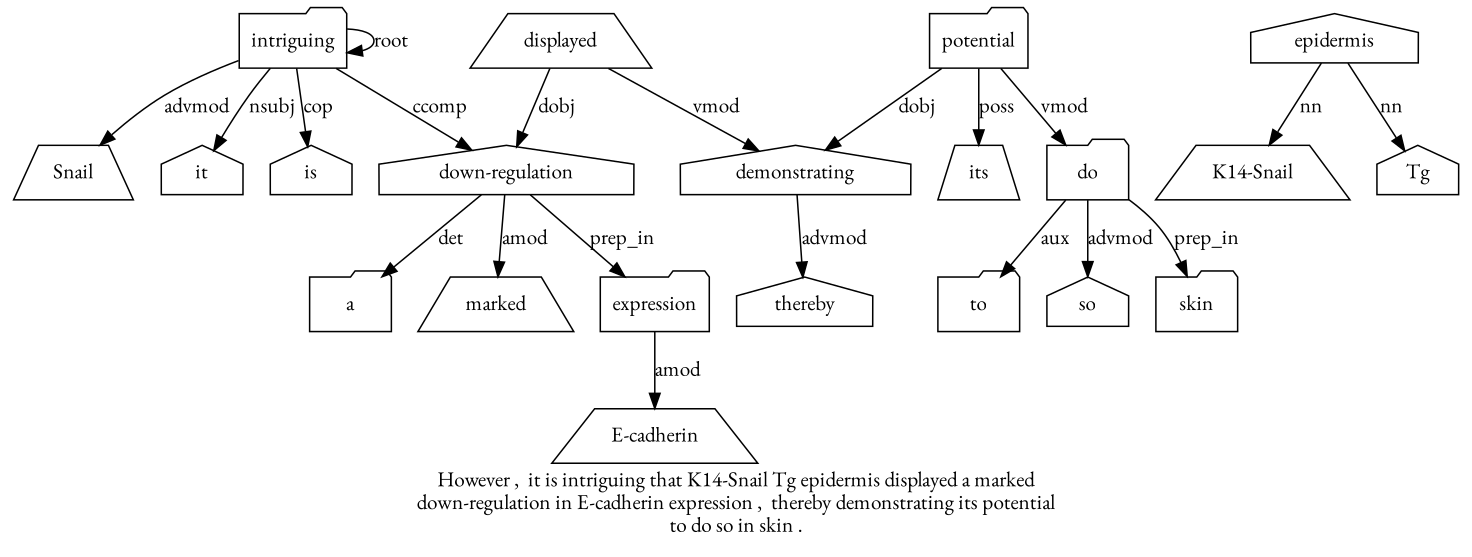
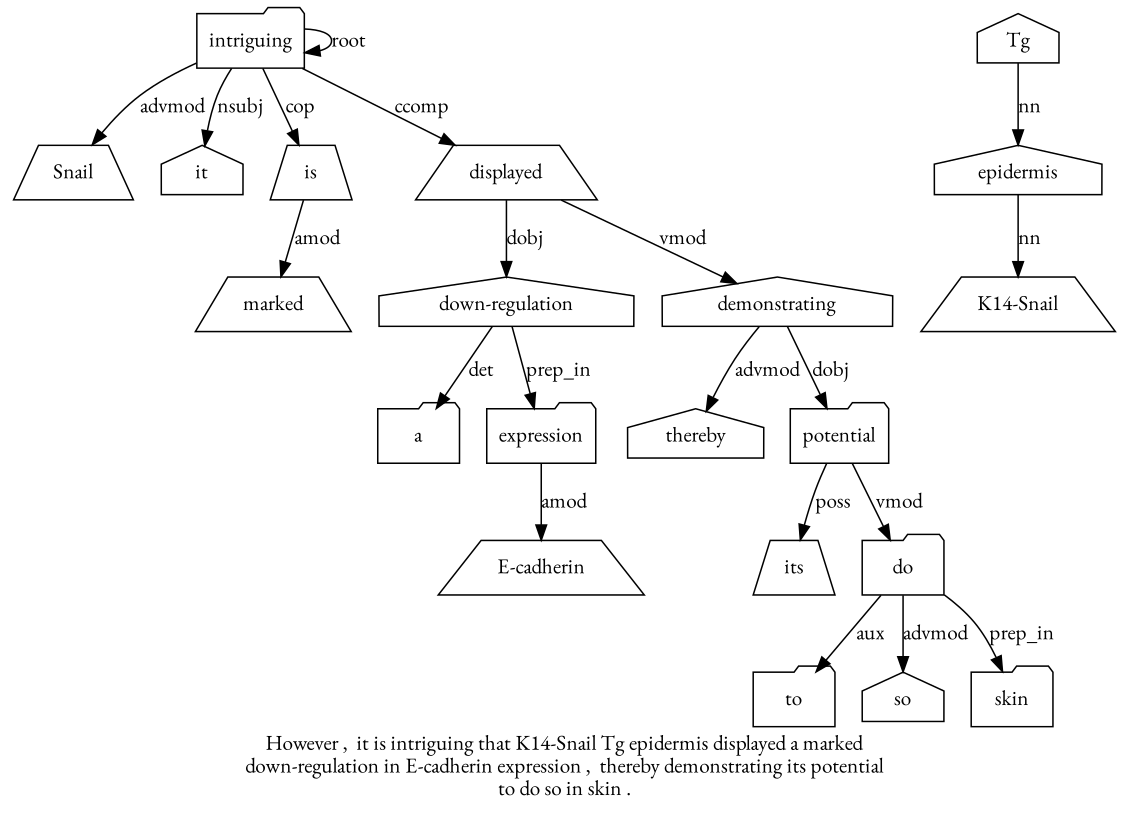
edge "epidermis" -> "Tg": reversed
edge "intriguing" -> "down-regulation": now "intriguing" -> "displayed"
edge "potential" -> "demonstrating": reversed
node "is": shape house -> trapezium
edge "down-regulation" -> "marked": now "is" -> "marked"
